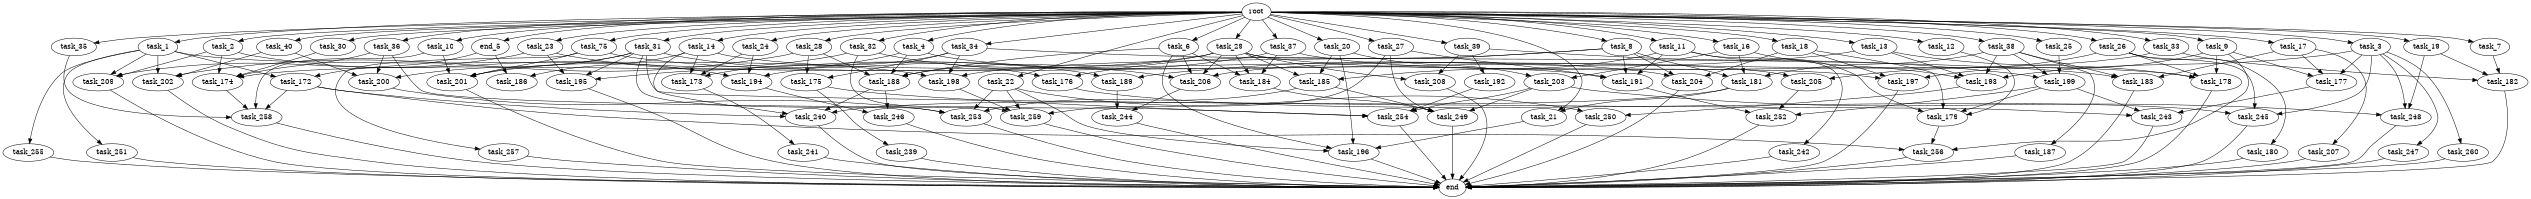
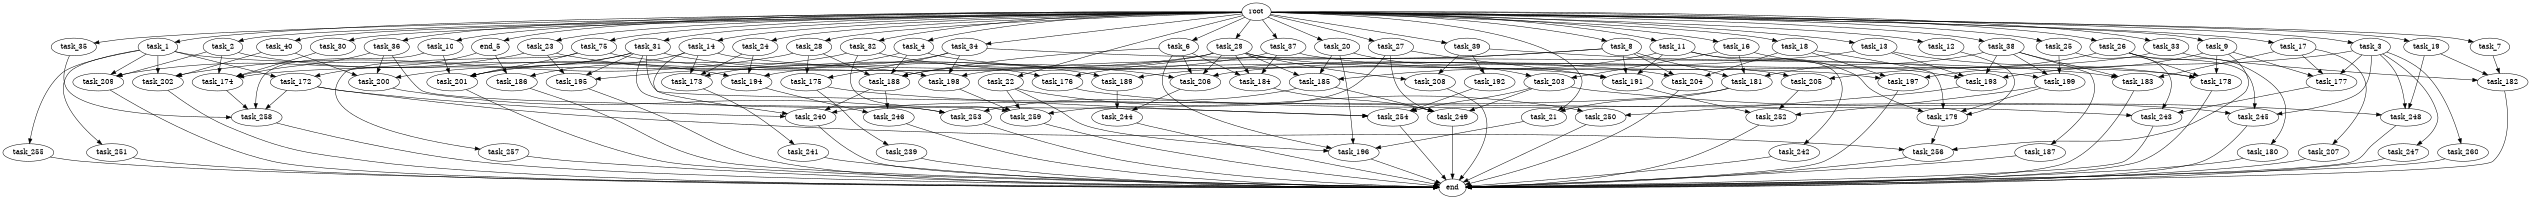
edge "task_22" -> "task_253": removed
edge "task_199" -> "task_243": now "task_25" -> "task_243"
edge "task_186" -> "end": added
